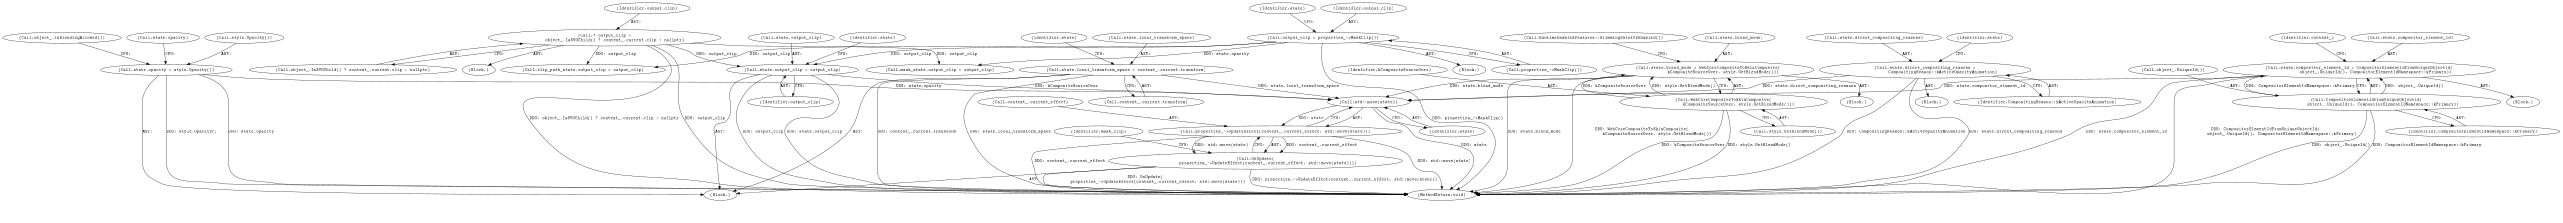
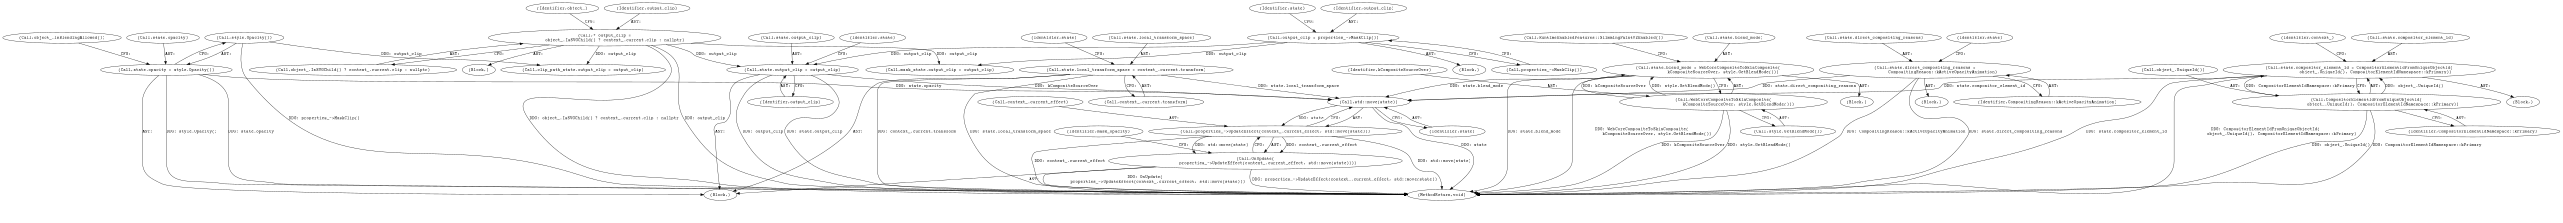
node "(Identifier,object_)": added
edge "(Call,output_clip = properties_->MaskClip())" -> "(Call,clip_path_state.output_clip = output_clip)": now "(Call,style.Opacity())" -> "(Call,clip_path_state.output_clip = output_clip)"
edge "(Call,state.opacity = style.Opacity())" -> "(Call,style.Opacity())": added, label "CFG:"
edge "(Call,state.opacity)" -> "(Call,state.opacity = style.Opacity())": label "CFG: " -> "AST: "
edge "(Call,output_clip = properties_->MaskClip())" -> "(Call,mask_state.output_clip = output_clip)": label "DDG: state.opacity" -> "DDG: output_clip"
edge "(Call,properties_->MaskClip())" -> "(Call,output_clip = properties_->MaskClip())": label "AST: " -> "CFG: "
edge "(Call,output_clip = properties_->MaskClip())" -> "(MethodReturn,void)": now "(Call,style.Opacity())" -> "(MethodReturn,void)"
node "(Identifier,mask_clip)": label "(Identifier,mask_clip)" -> "(Identifier,mask_opacity)"
